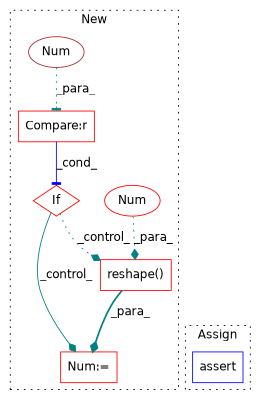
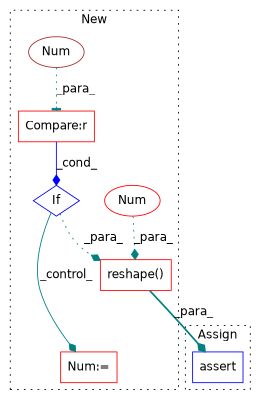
edge "Compare:r" -> "If": arrowhead tee -> diamond
node "If": color red -> blue
edge "If" -> "reshape()": label "_control_" -> "_para_"
edge "reshape()" -> "Num:=": now "reshape()" -> "assert"
